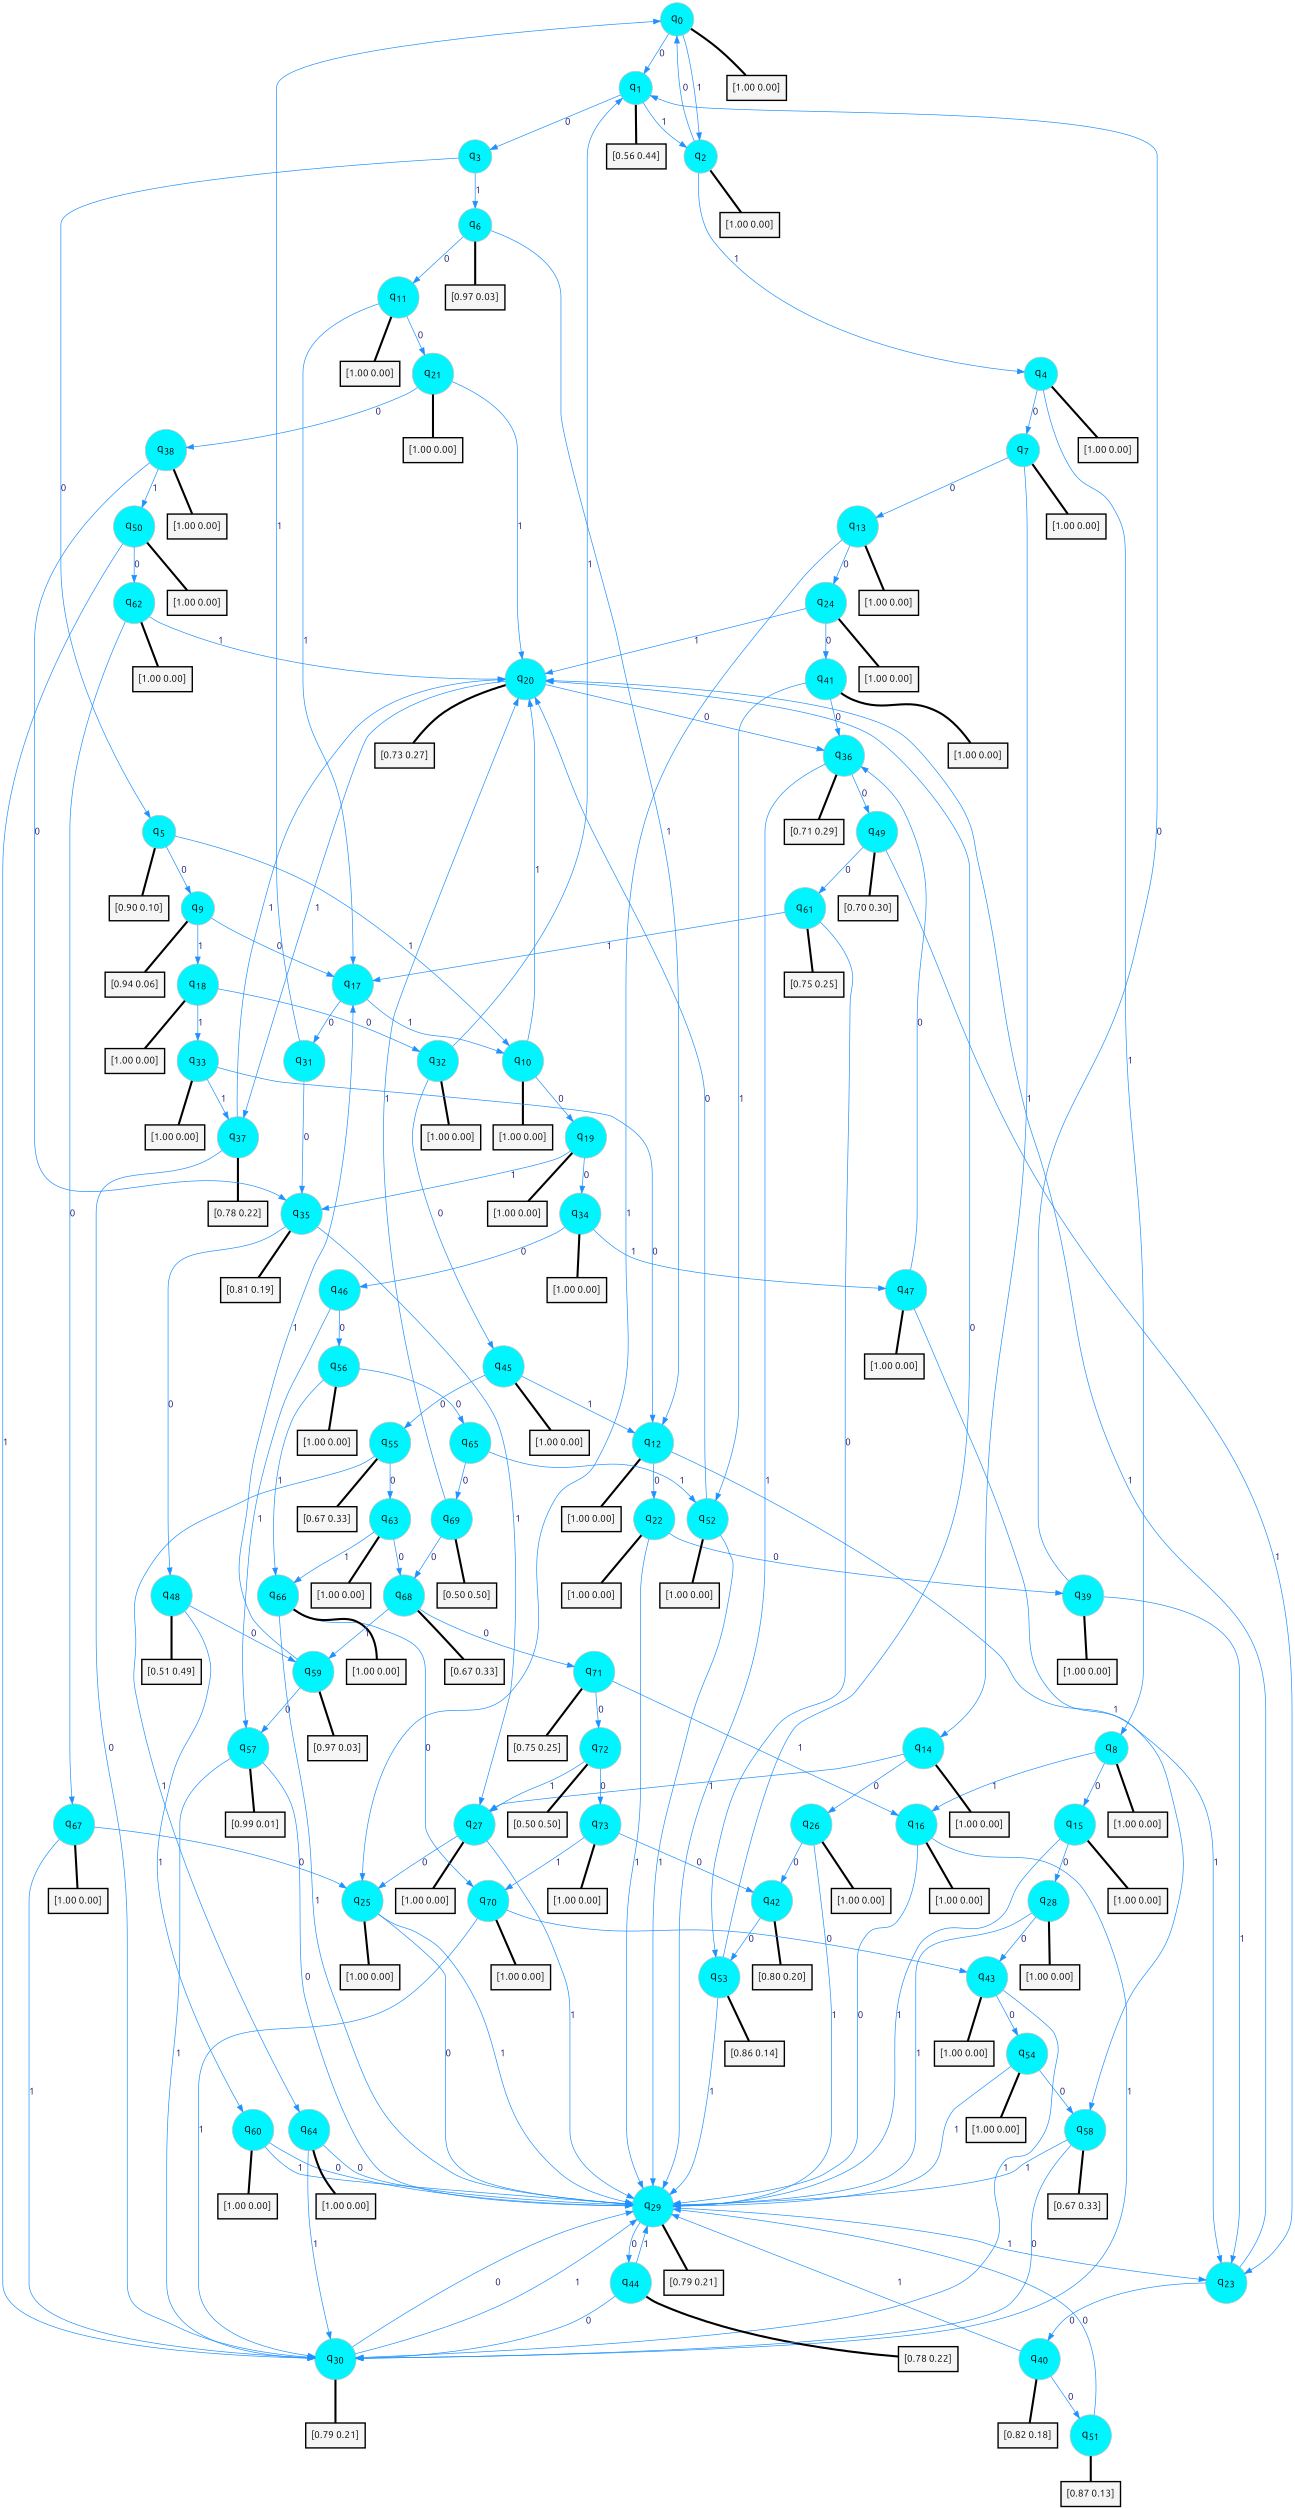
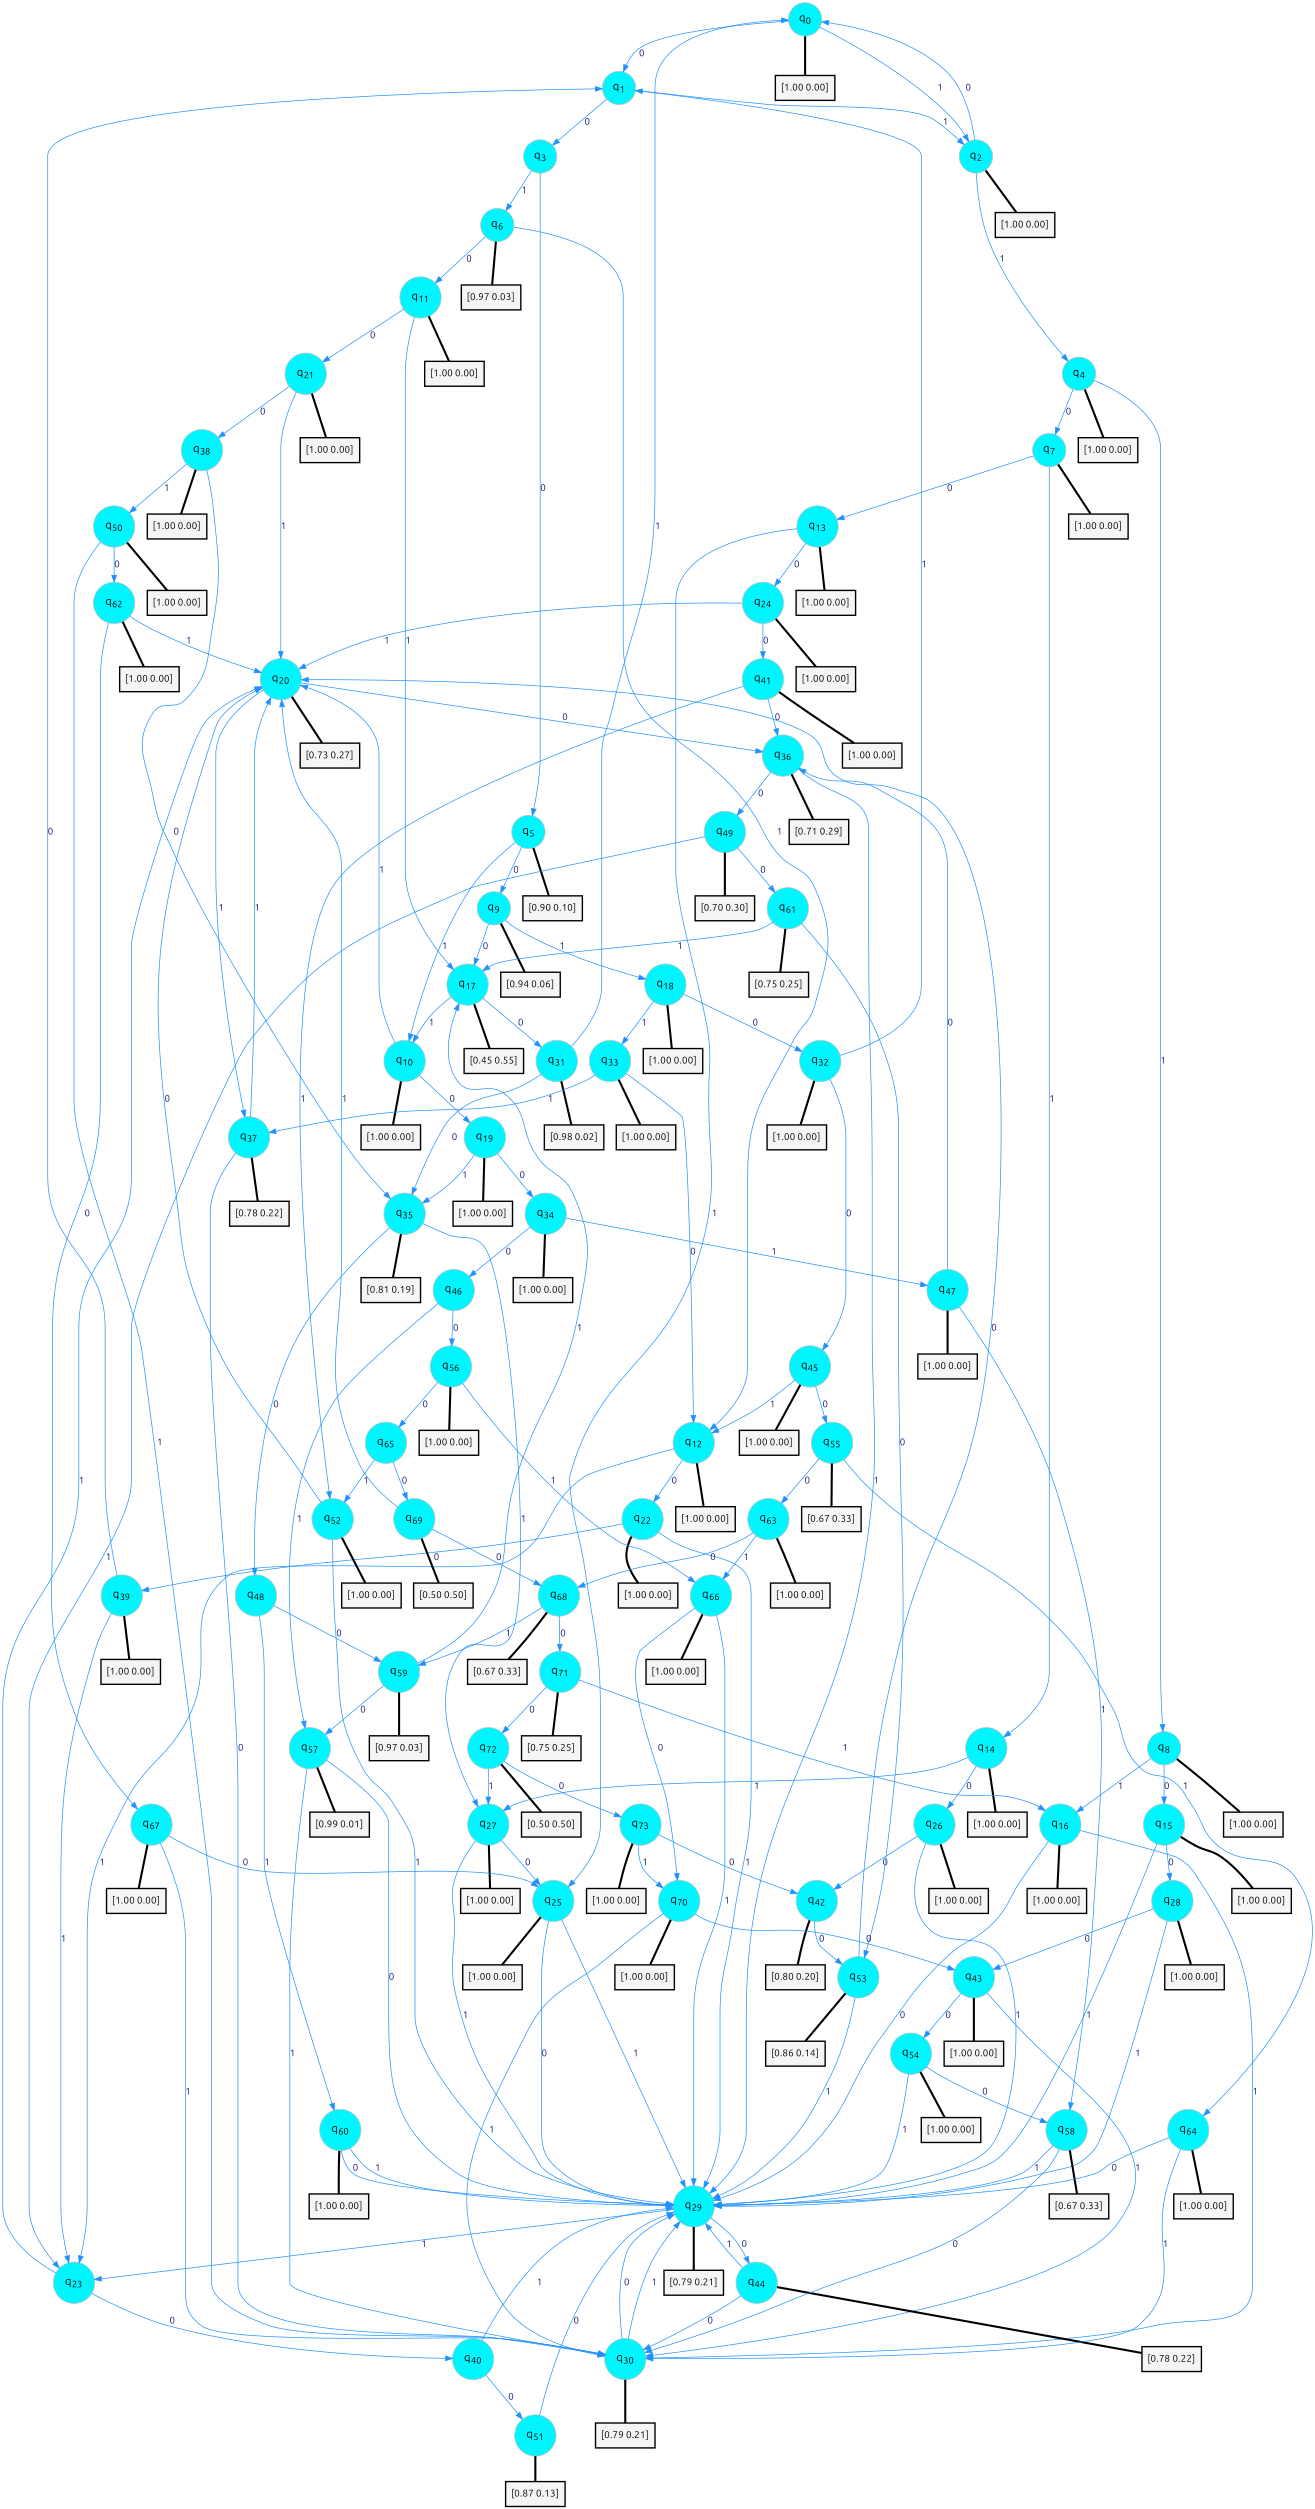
node "[0.56 0.44]": removed
node "[0.45 0.55]": added
node "[0.98 0.02]": added
node "[0.51 0.49]": removed
node "[0.82 0.18]": removed
